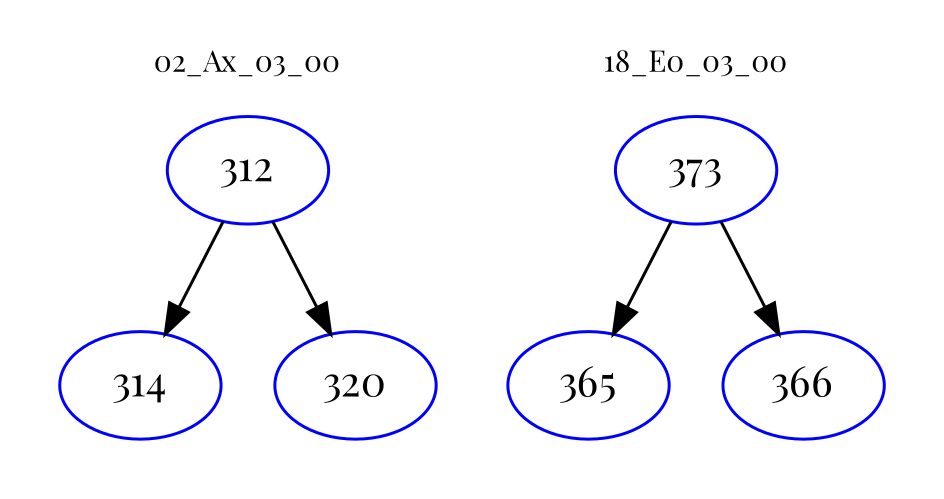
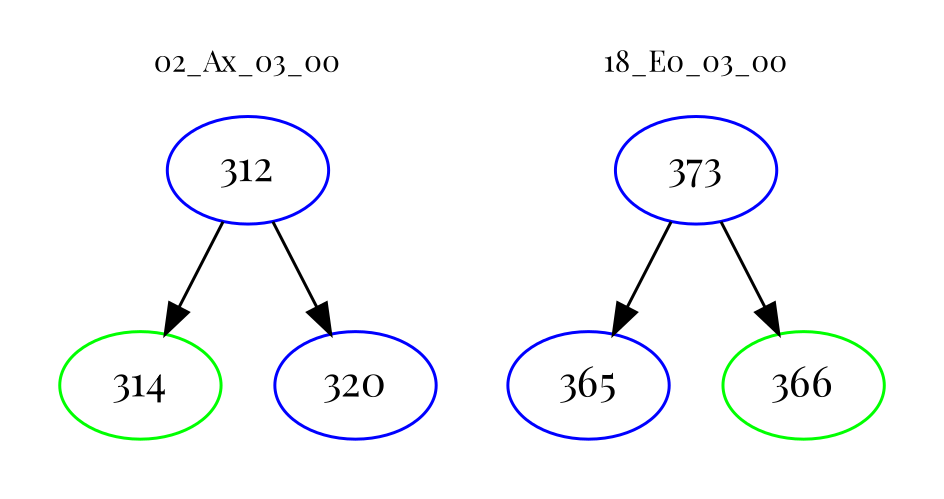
node "314": color blue -> green
node "366": color blue -> green
